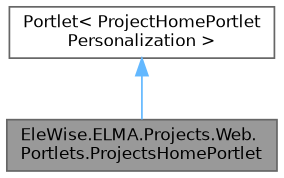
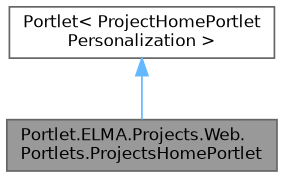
node "EleWise.ELMA.Projects.Web. Portlets.ProjectsHomePortlet": label "EleWise.ELMA.Projects.Web. Portlets.ProjectsHomePortlet" -> "Portlet.ELMA.Projects.Web. Portlets.ProjectsHomePortlet"
